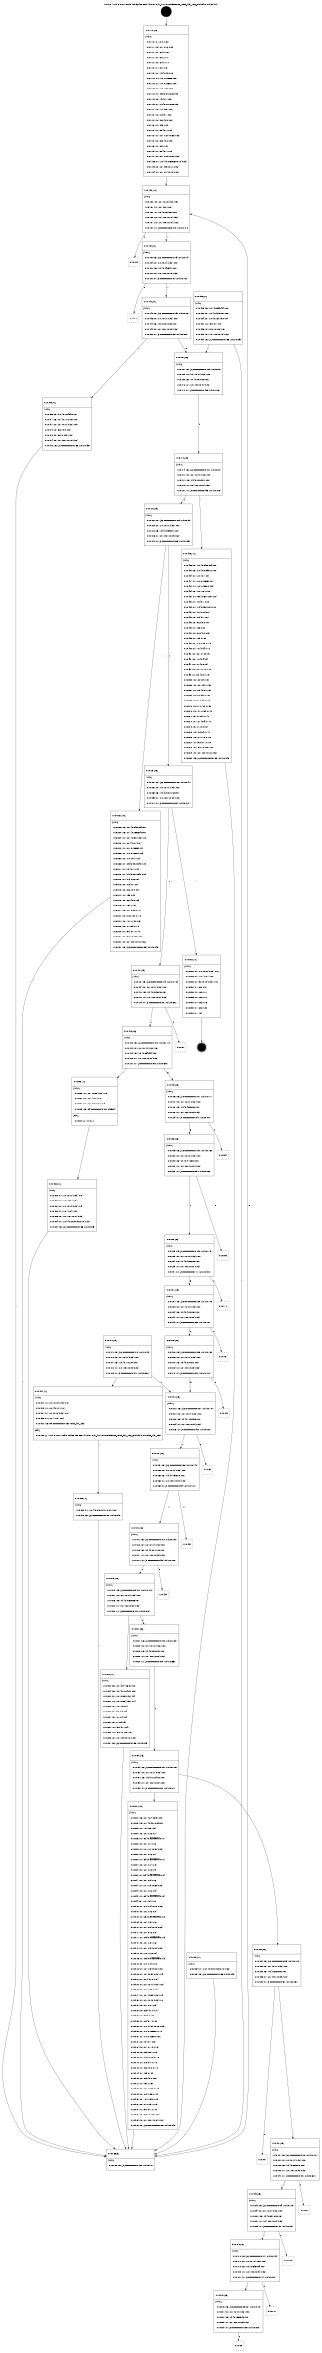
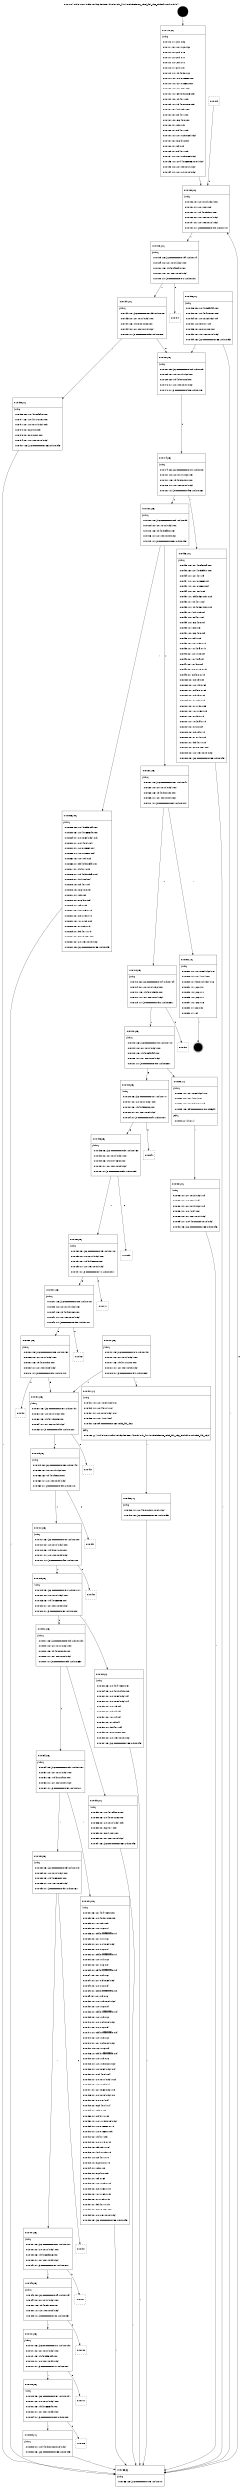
edge "0x4017c3 [23]" -> "0x401e7d": reversed
node "0x401cbb [27]": added
edge "0x401a2c [25]" -> "0x40209c [12]": added, label "1"
